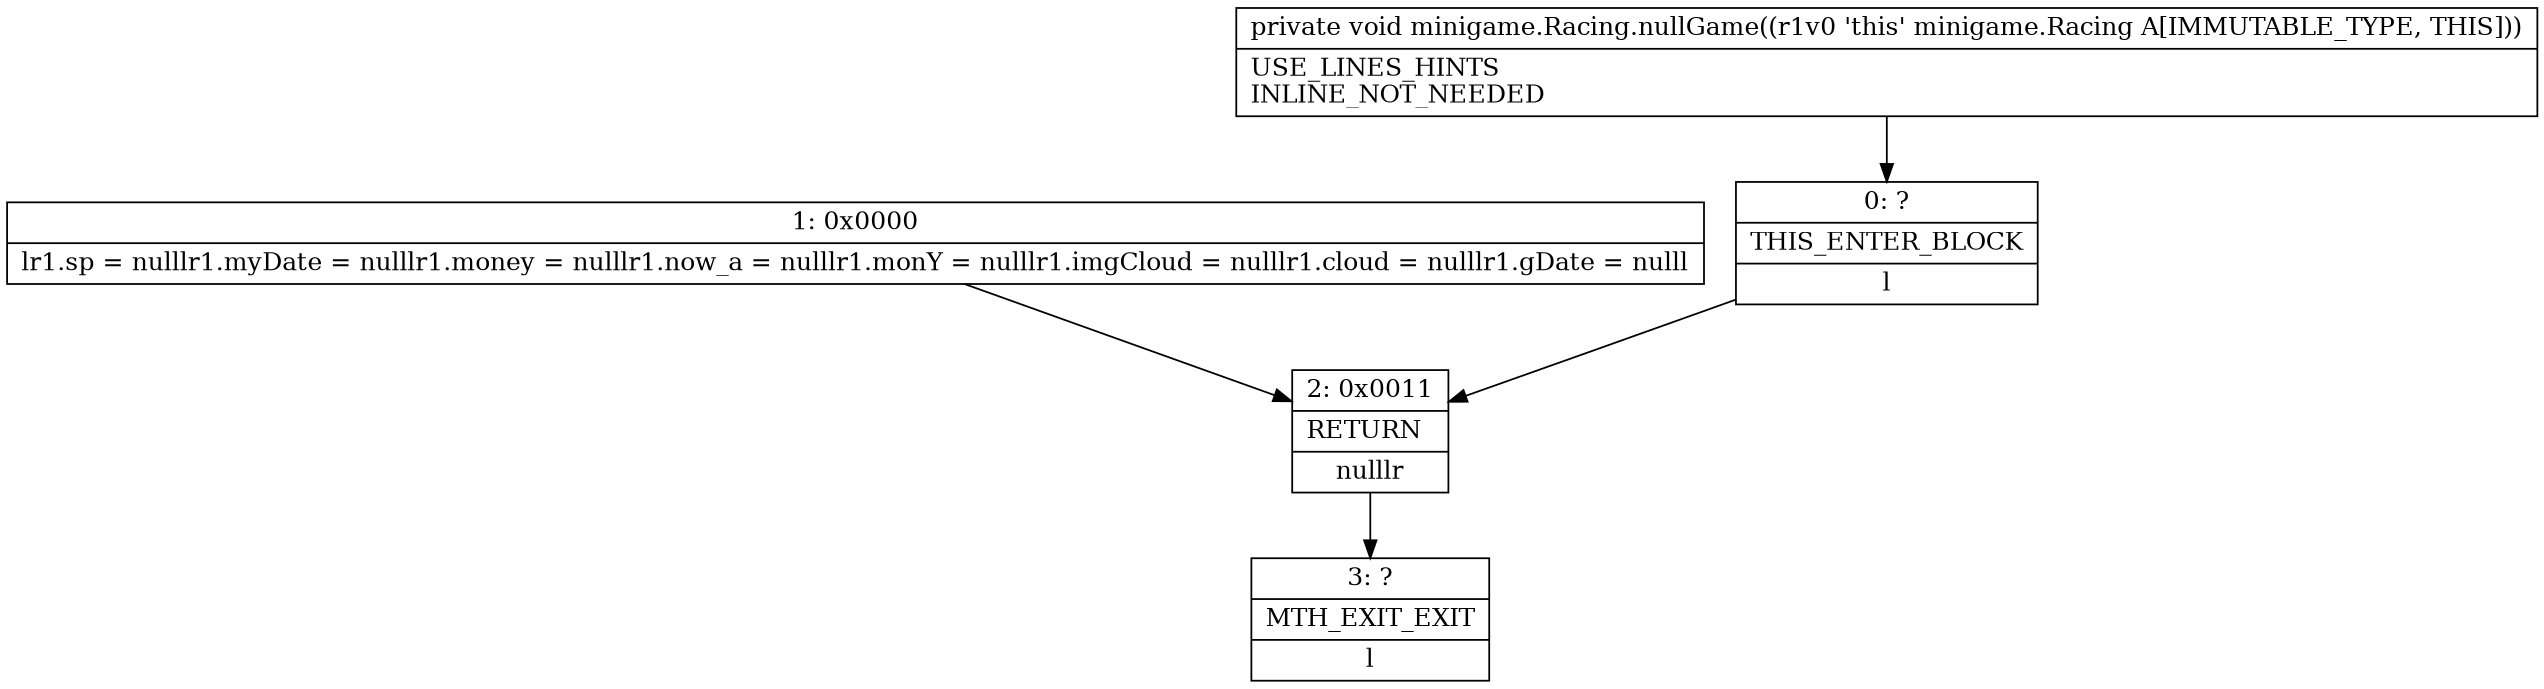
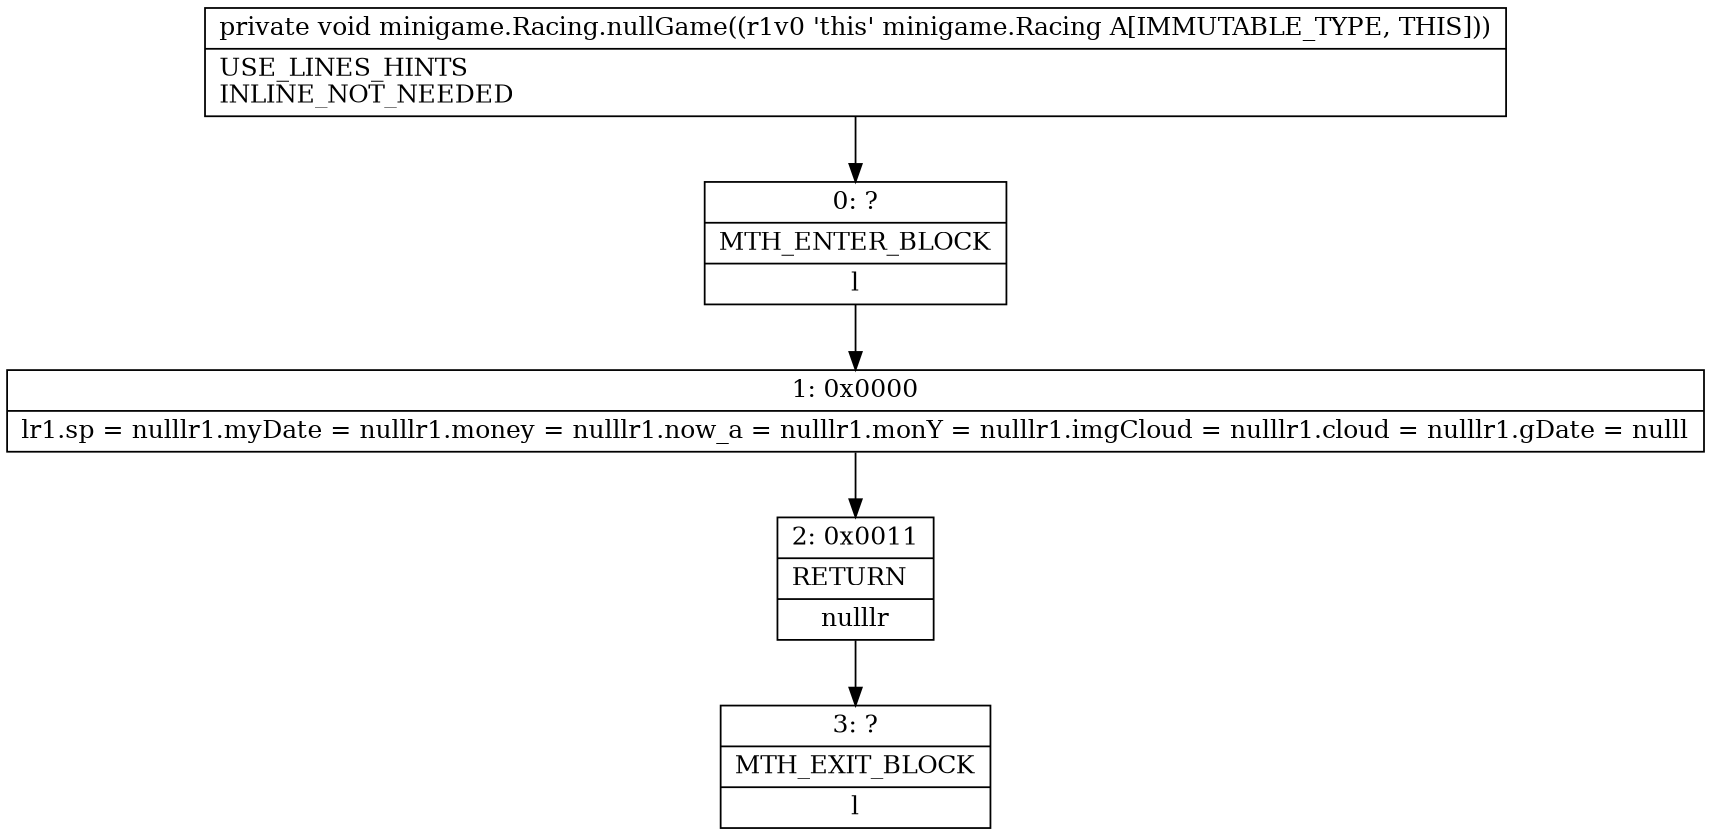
node "0: ?": text "THIS_ENTER_BLOCK" -> "MTH_ENTER_BLOCK"
edge "0: ?" -> "2: 0x0011": now "0: ?" -> "1: 0x0000"
node "3: ?": text "MTH_EXIT_EXIT" -> "MTH_EXIT_BLOCK"
